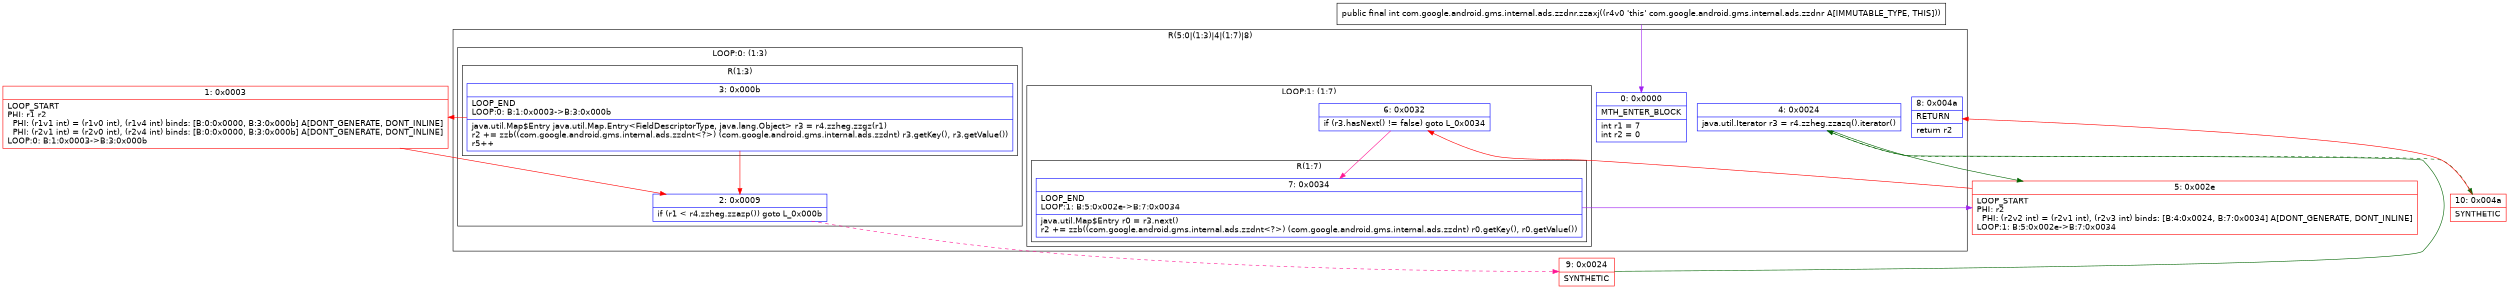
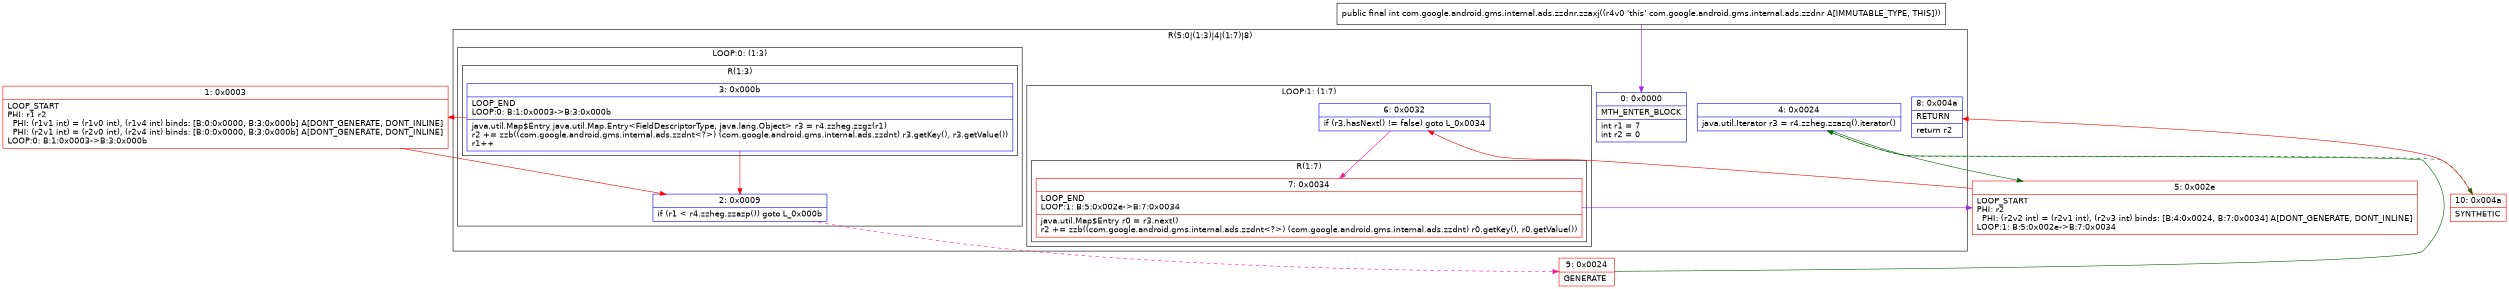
node "3: 0x000b": text "r5++" -> "r1++"
node "7: 0x0034": color blue -> red
node "9: 0x0024": text "SYNTHETIC" -> "GENERATE"
